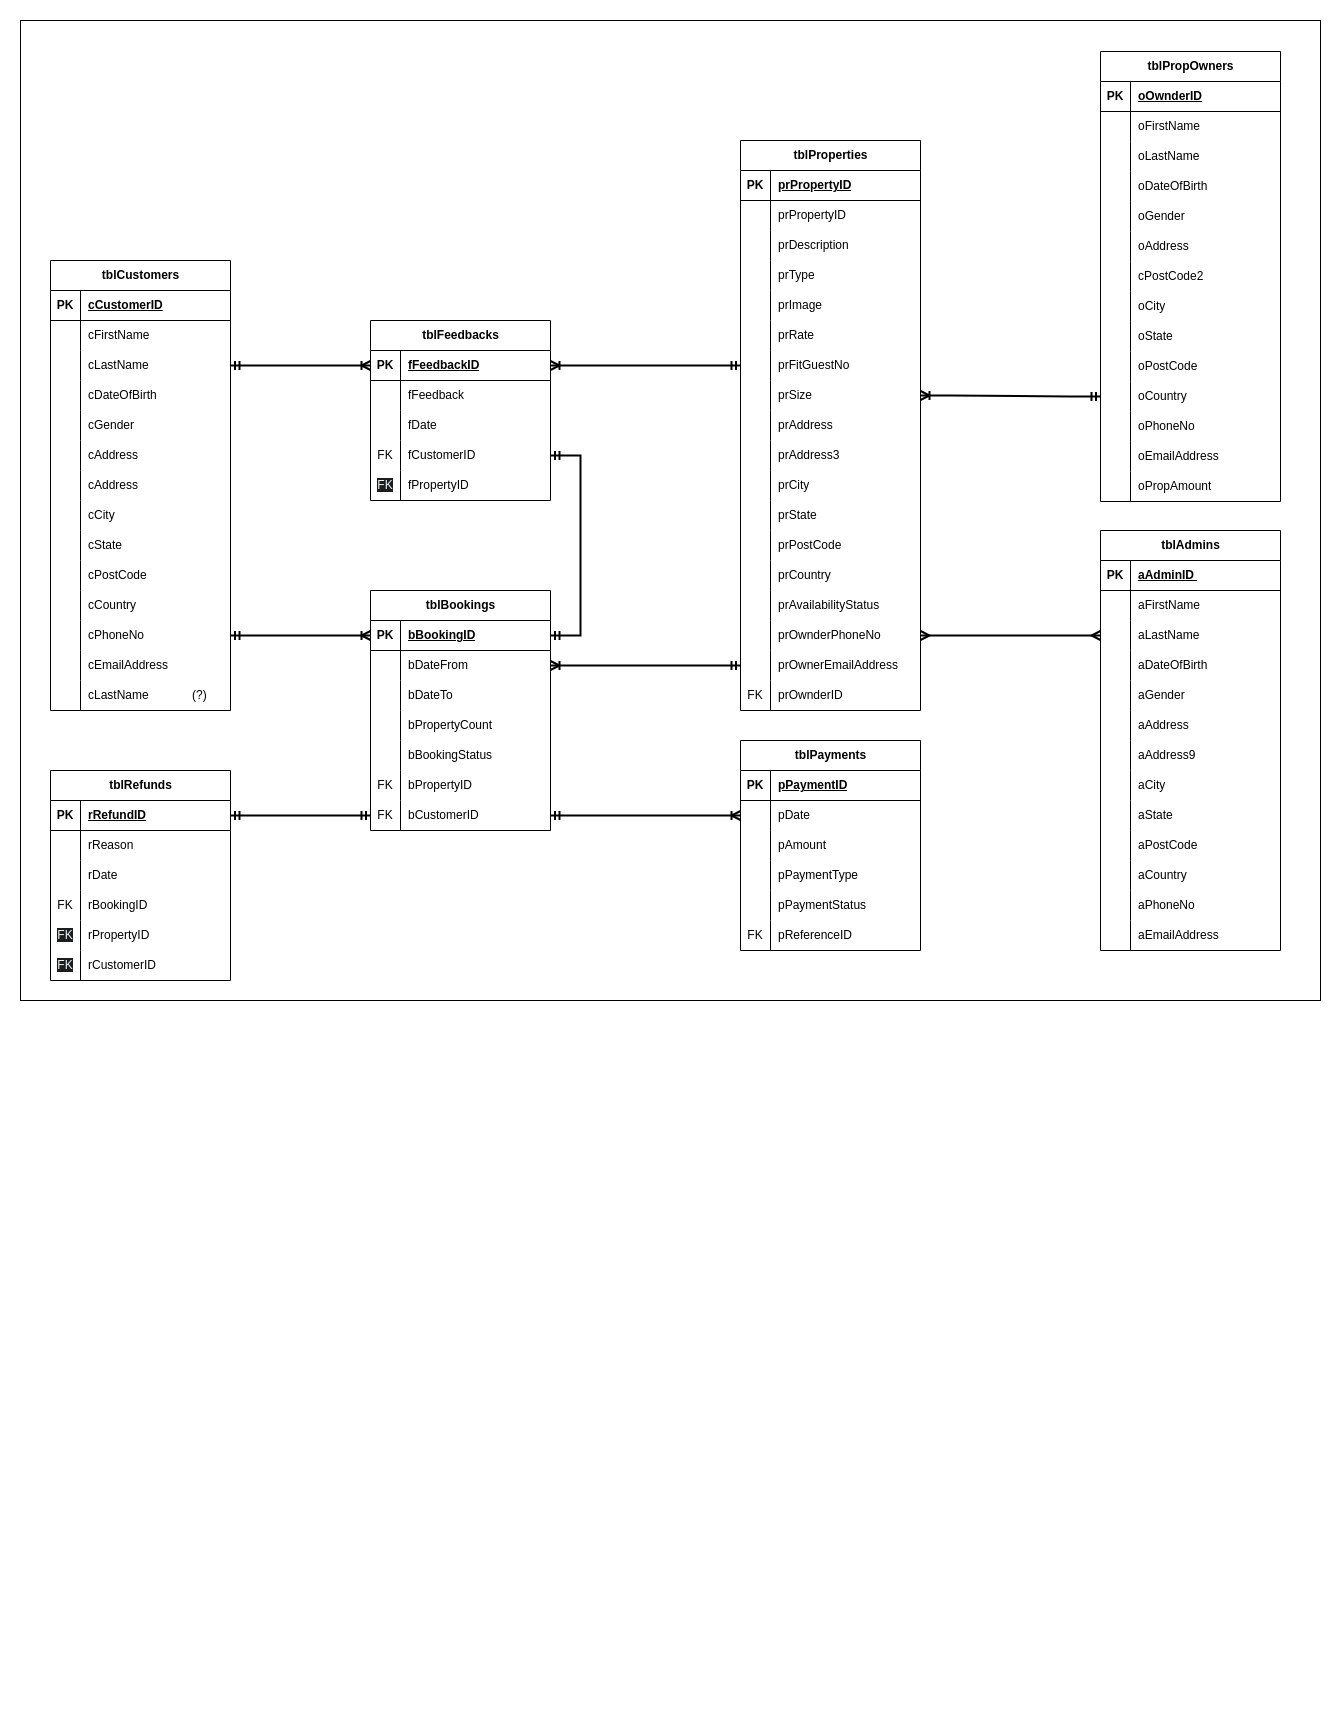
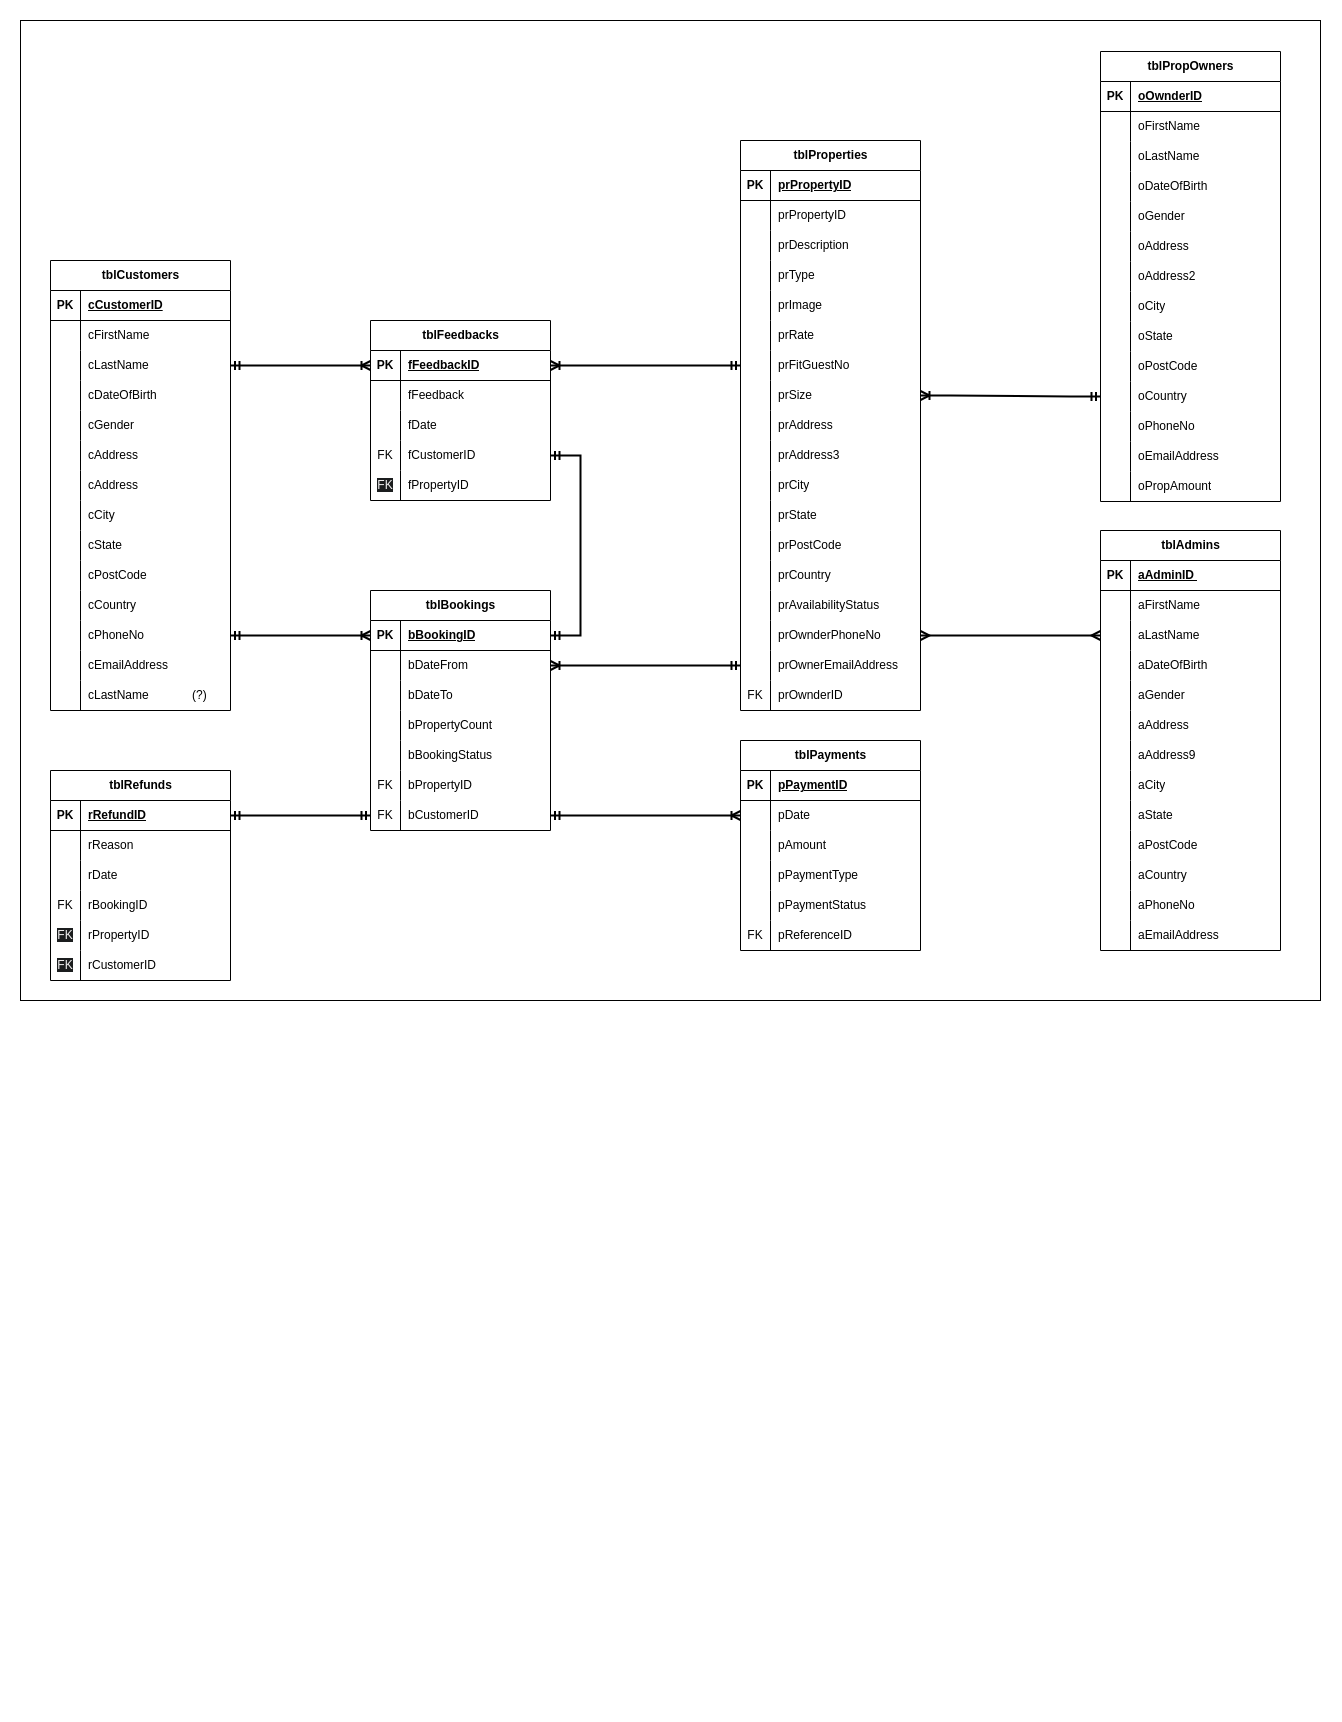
node "cPostCode2": label "cPostCode2" -> "oAddress2"
